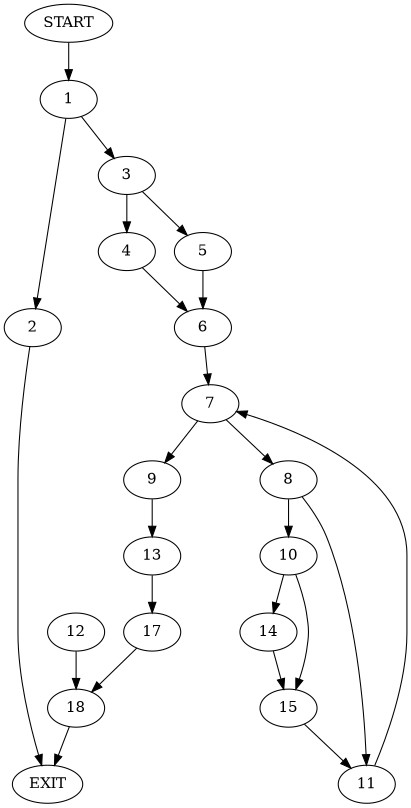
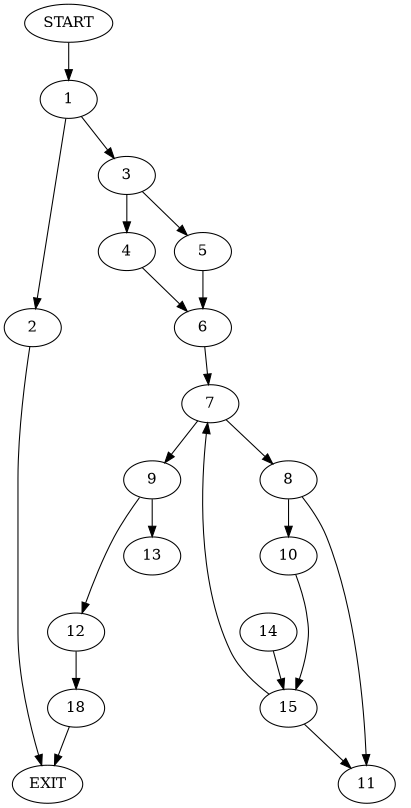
edge "9" -> "12": added
edge "11" -> "7": now "15" -> "7"
edge "10" -> "14": removed
node "17": removed
